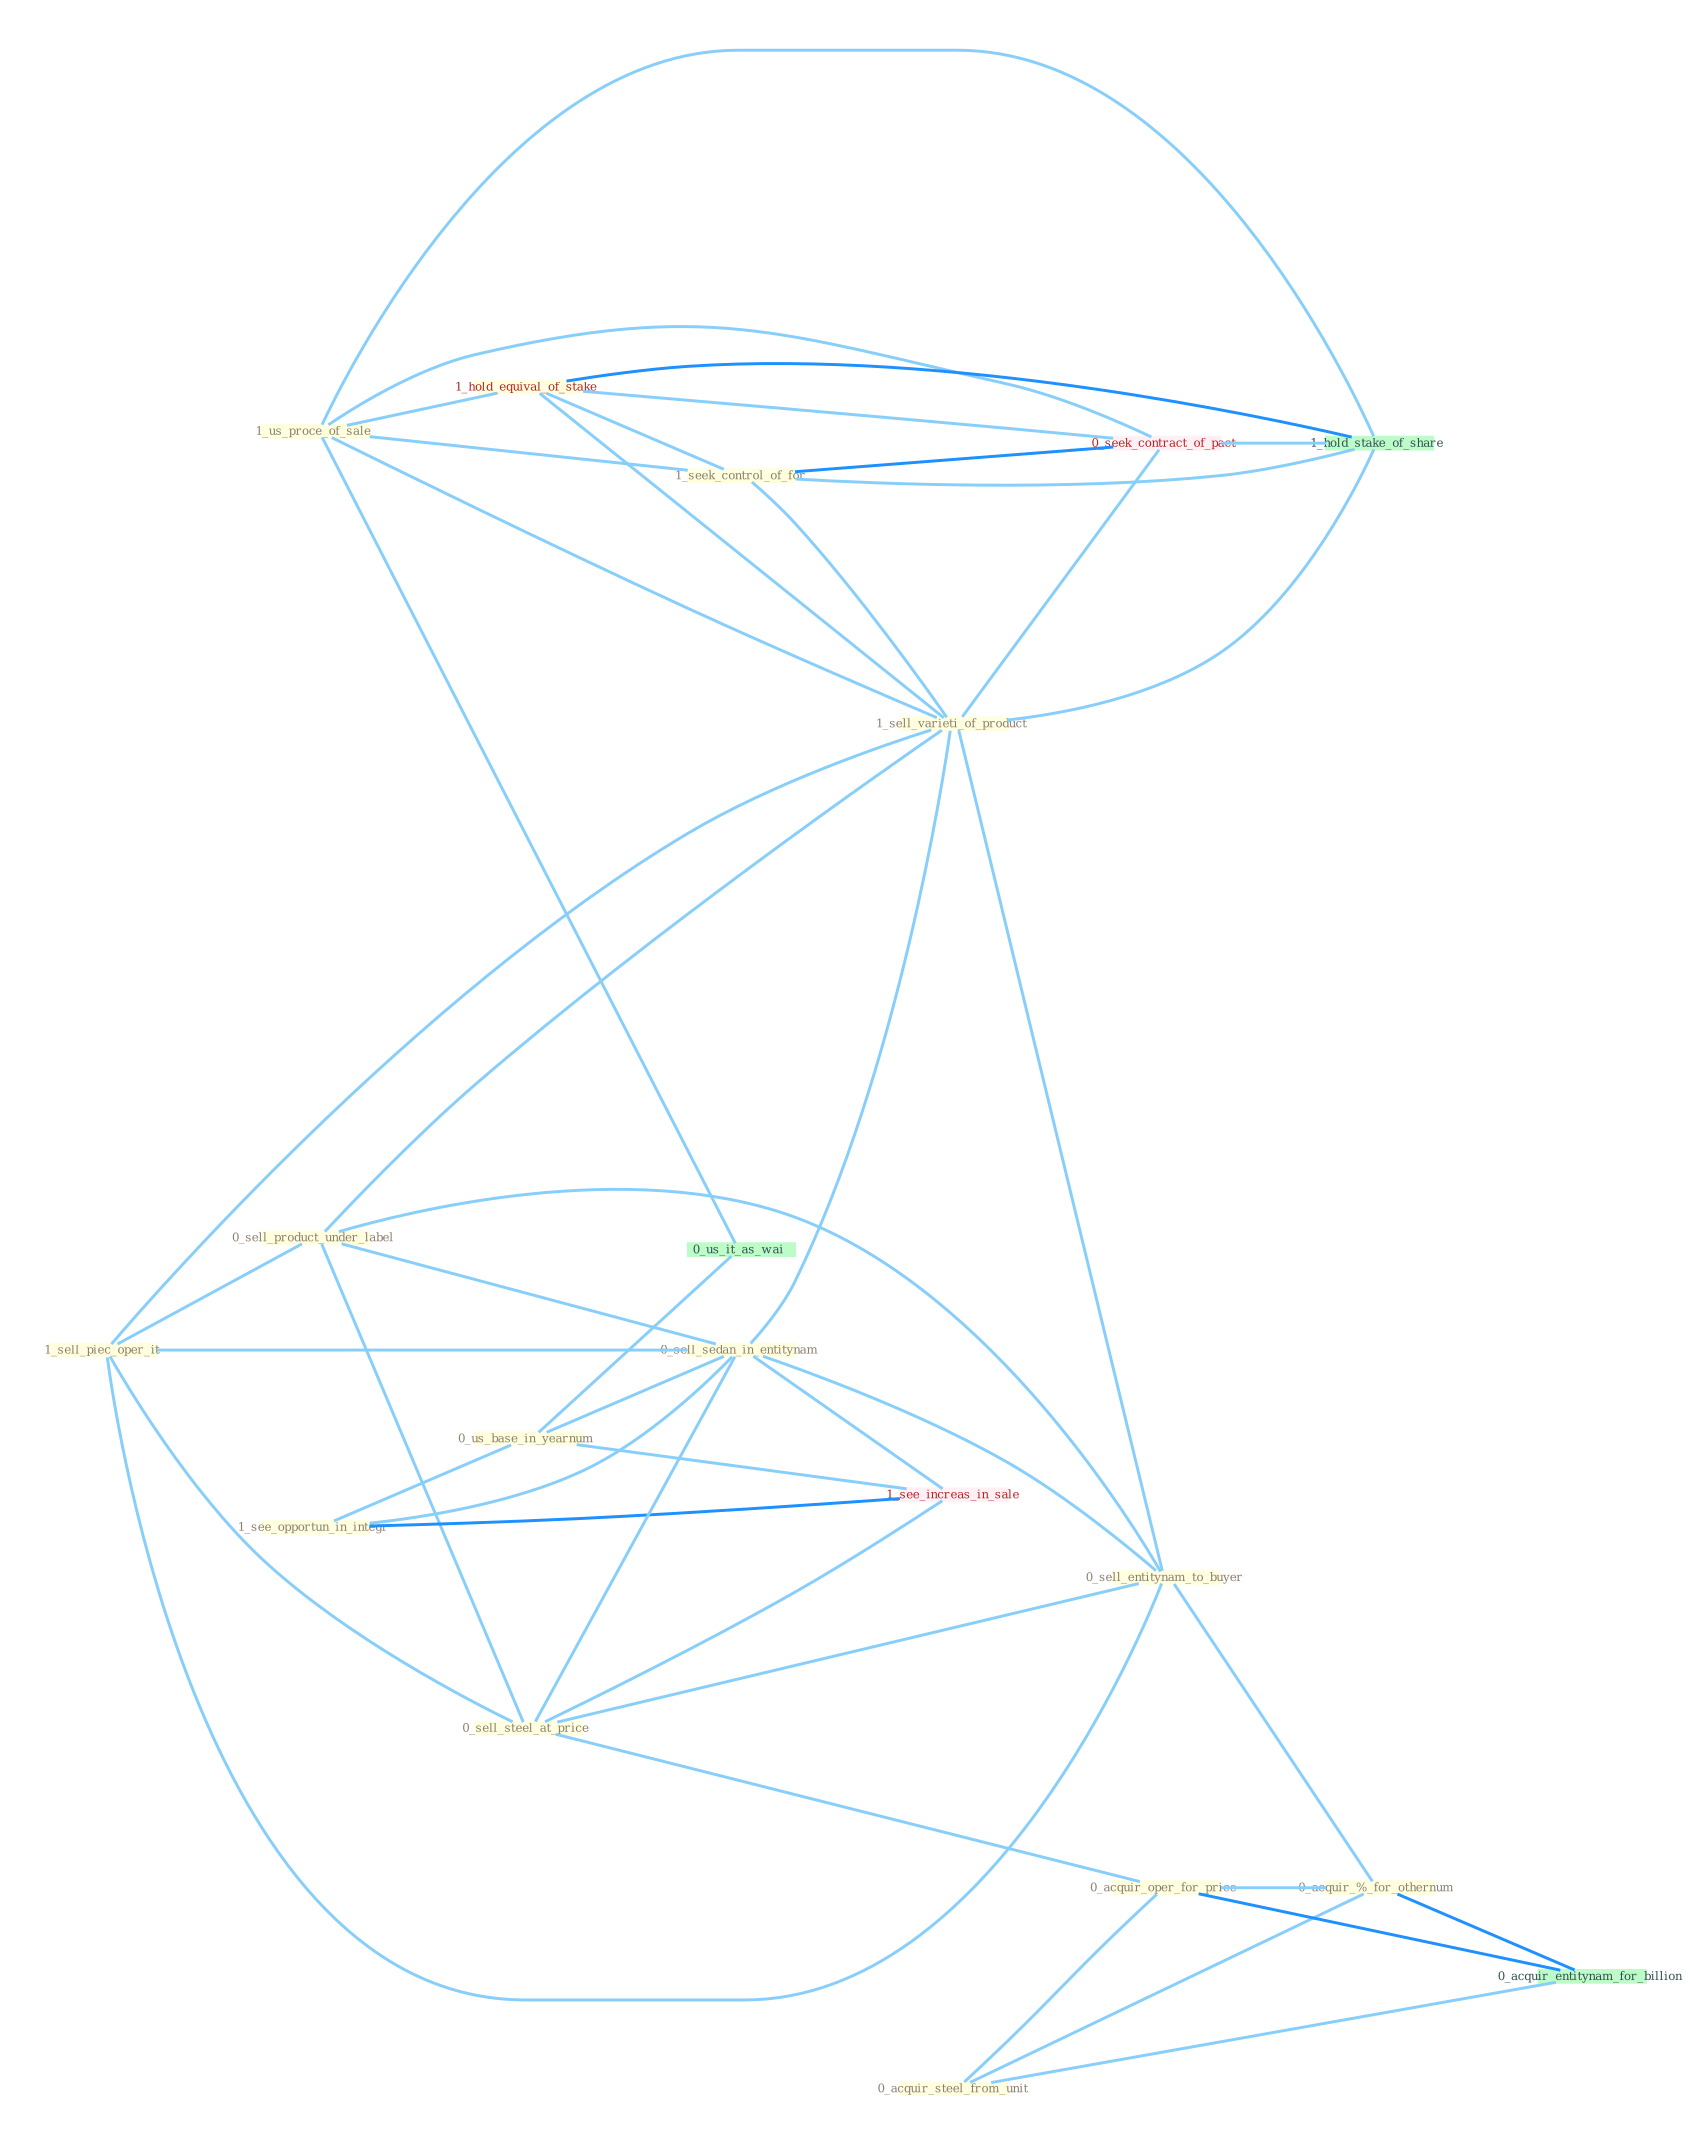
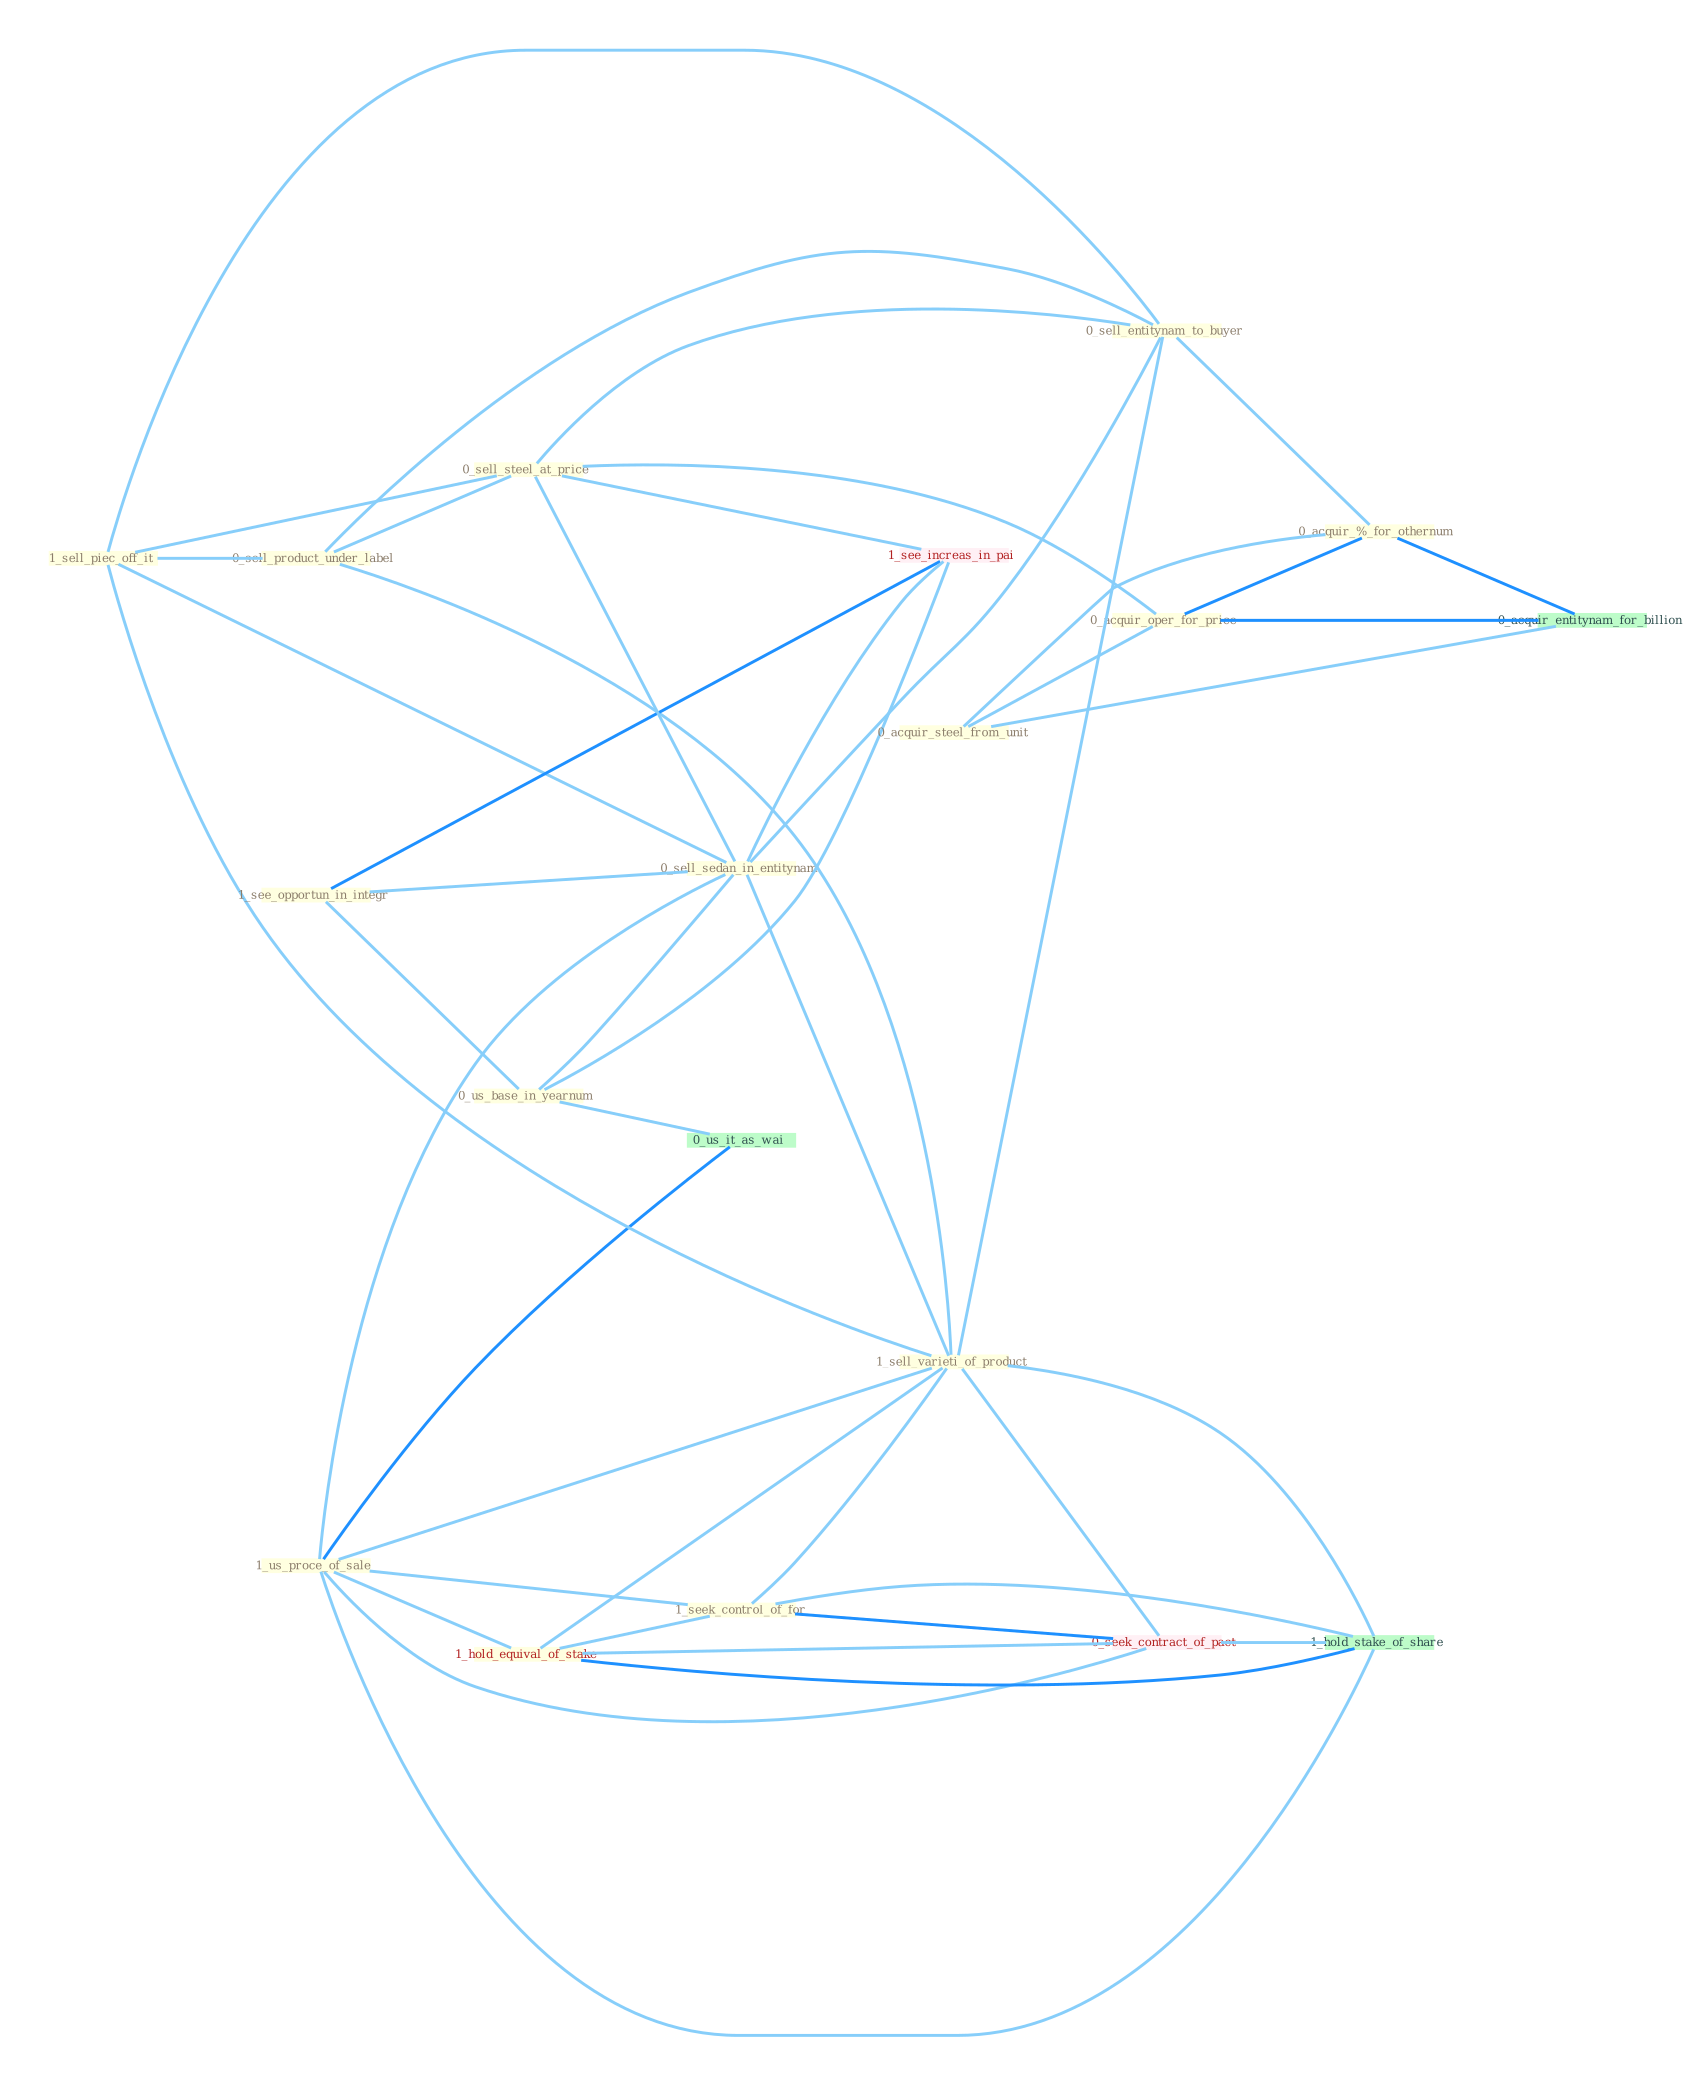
edge "1_us_proce_of_sale" -- "0_us_it_as_wai": color #87cefa -> #1e90ff
edge "0_sell_product_under_label" -- "0_sell_sedan_in_entitynam": now "1_us_proce_of_sale" -- "0_sell_sedan_in_entitynam"
node "1_sell_piec_oper_it": label "1_sell_piec_oper_it" -> "1_sell_piec_off_it"
node "1_see_increas_in_sale": label "1_see_increas_in_sale" -> "1_see_increas_in_pai"
edge "0_acquir_oper_for_price" -- "0_acquir_%_for_othernum": color #87cefa -> #1e90ff
